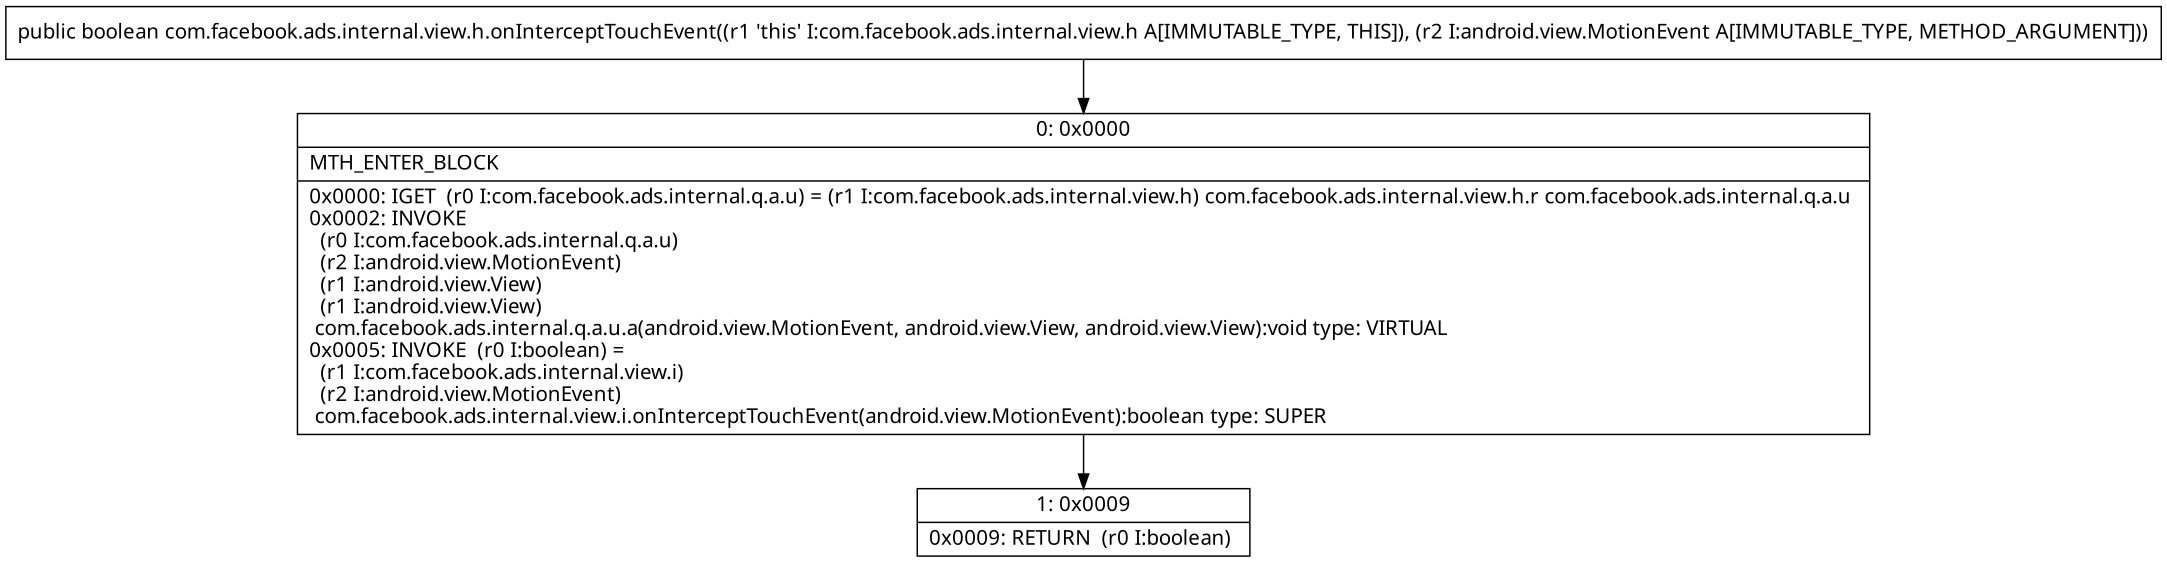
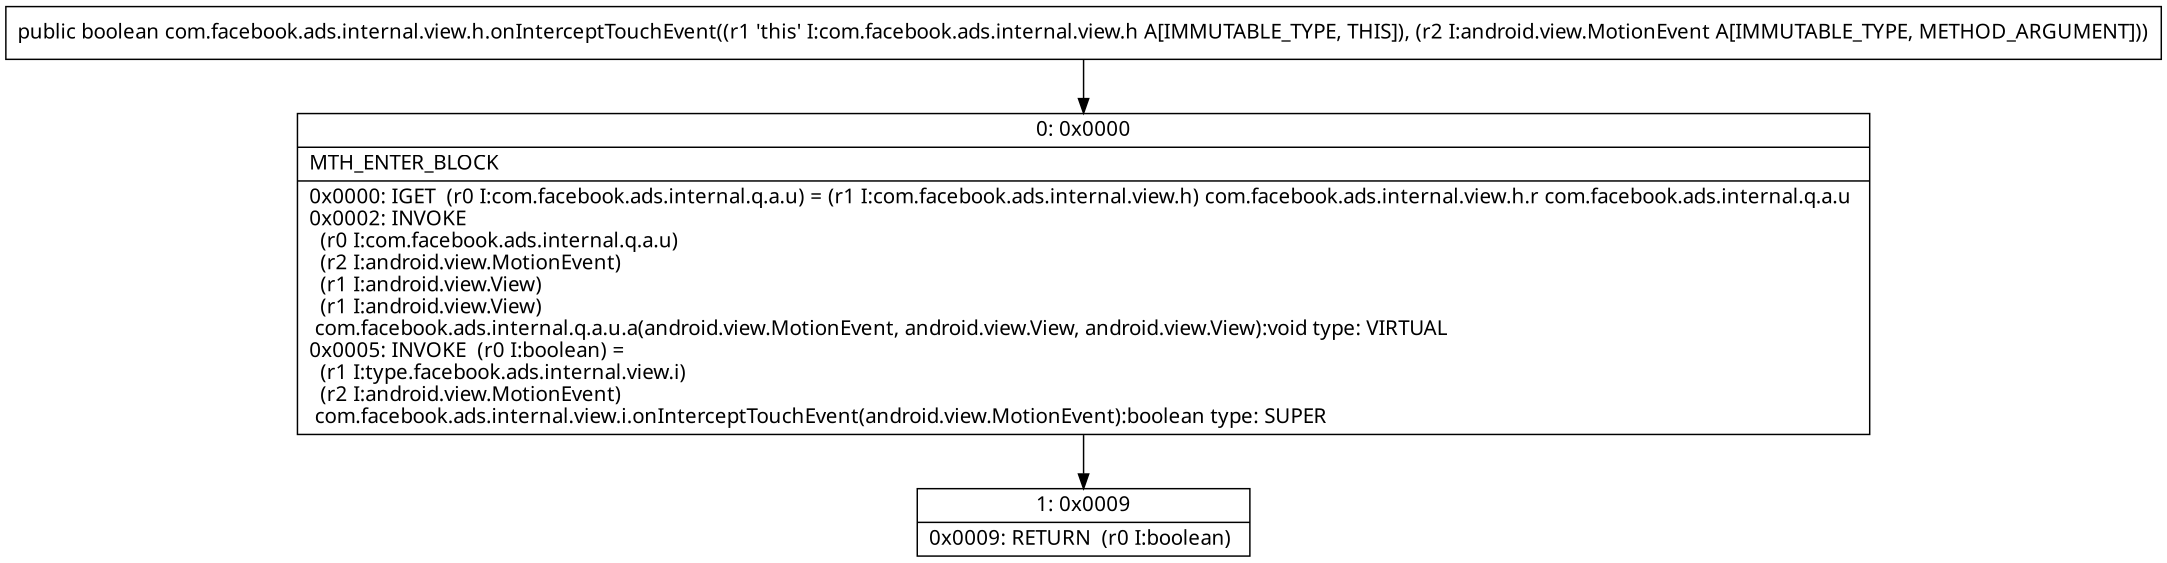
node "0: 0x0000": text "(r1 I:com.facebook.ads.internal.view.i)" -> "(r1 I:type.facebook.ads.internal.view.i)"
